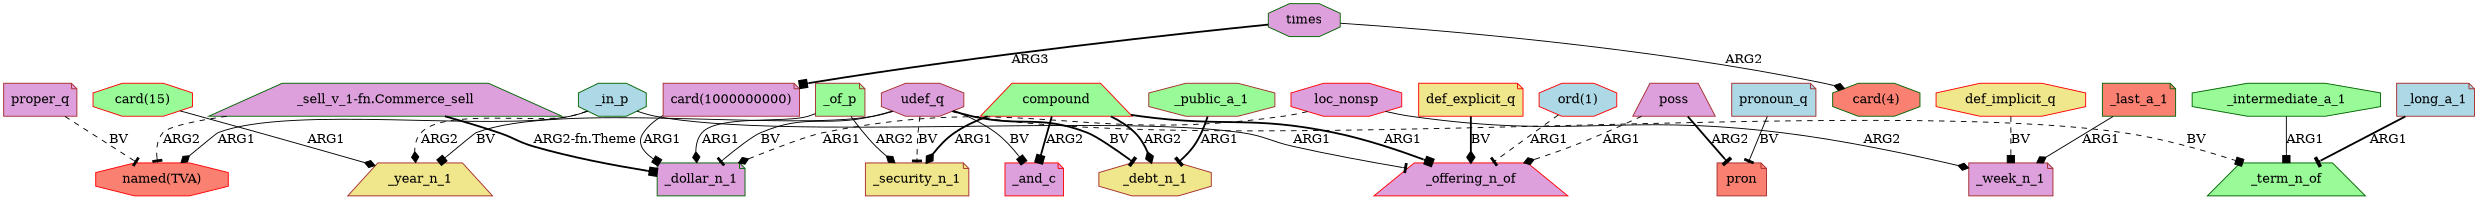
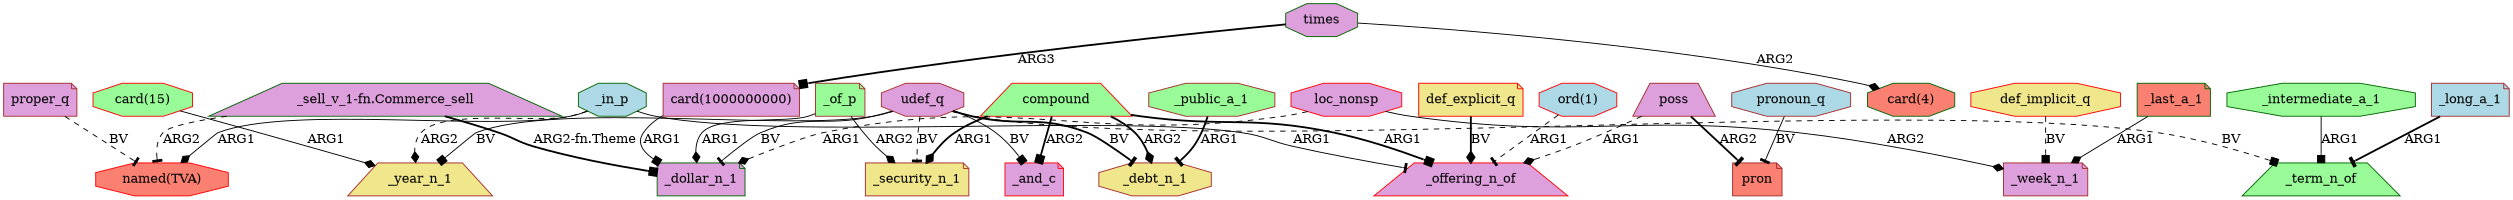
node "pronoun_q": shape note -> octagon
